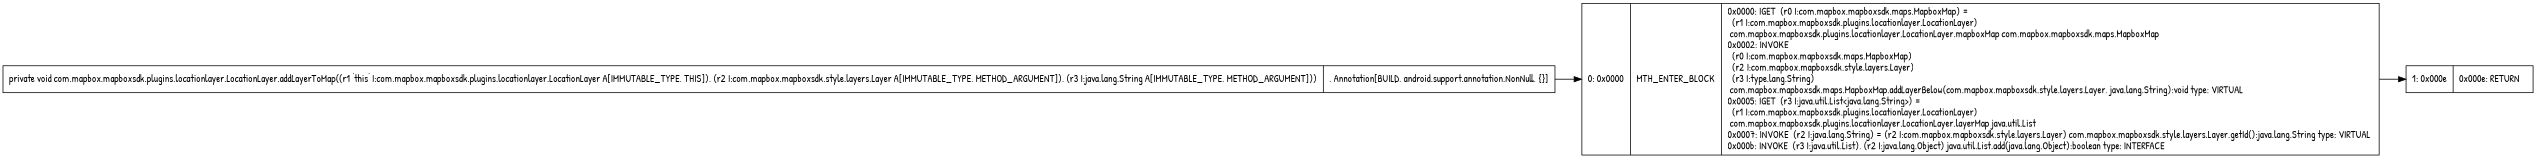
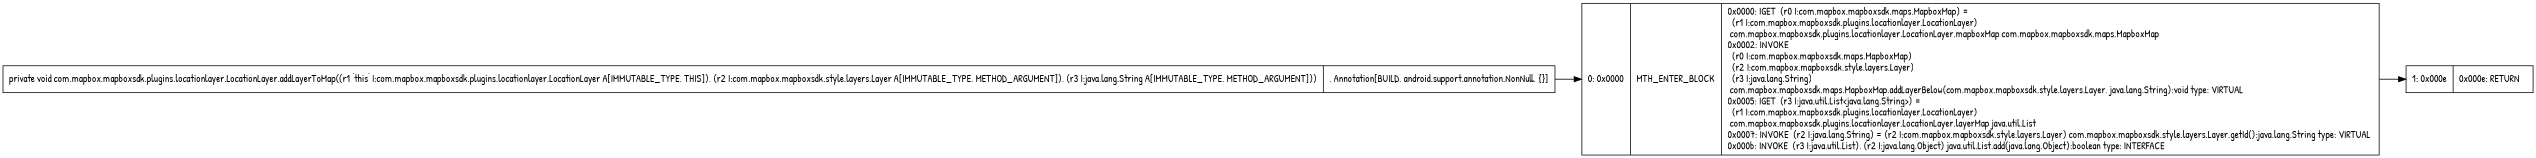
node "0: 0x0000": text "(r3 I:type.lang.String)" -> "(r3 I:java.lang.String)"
